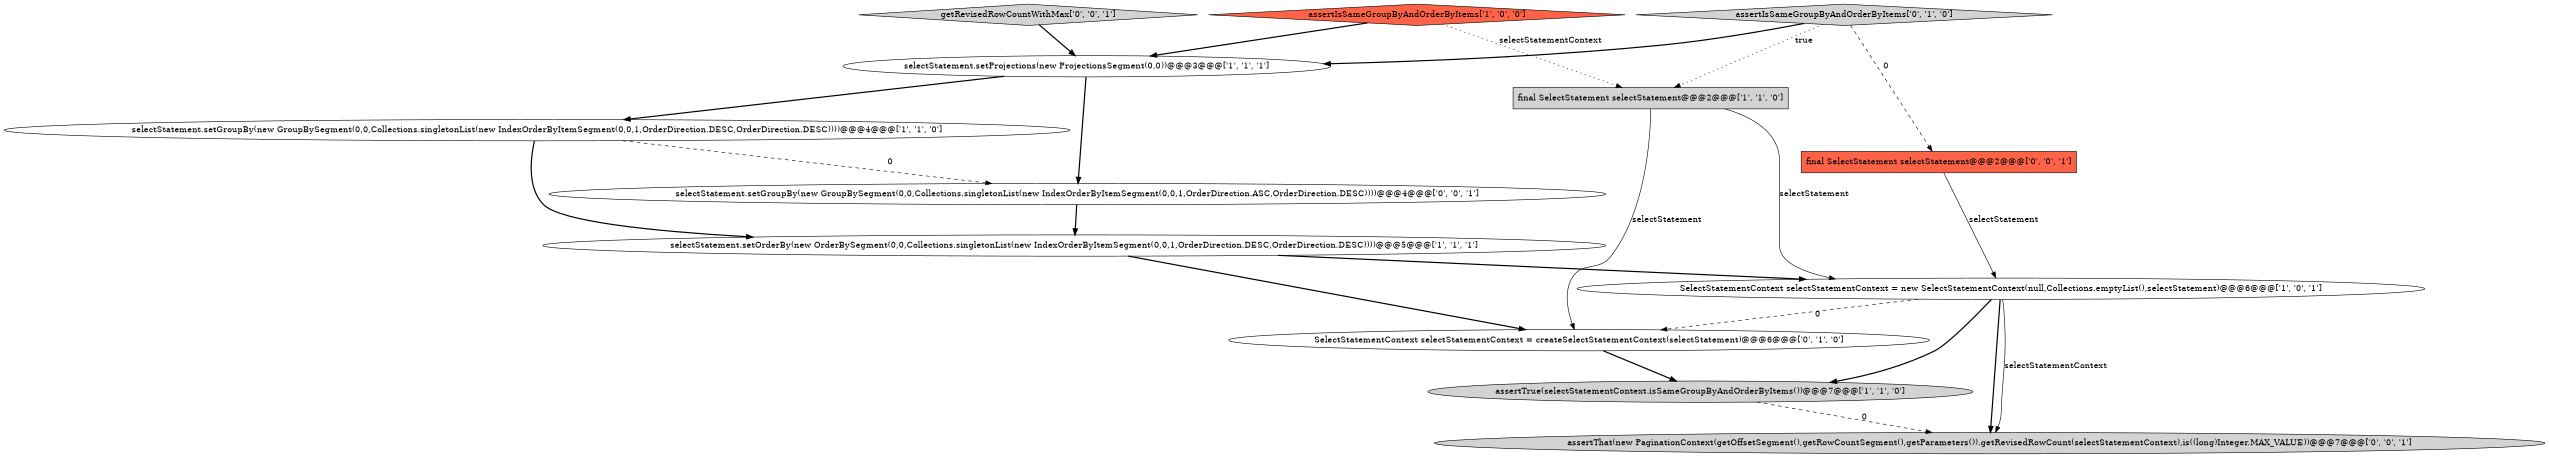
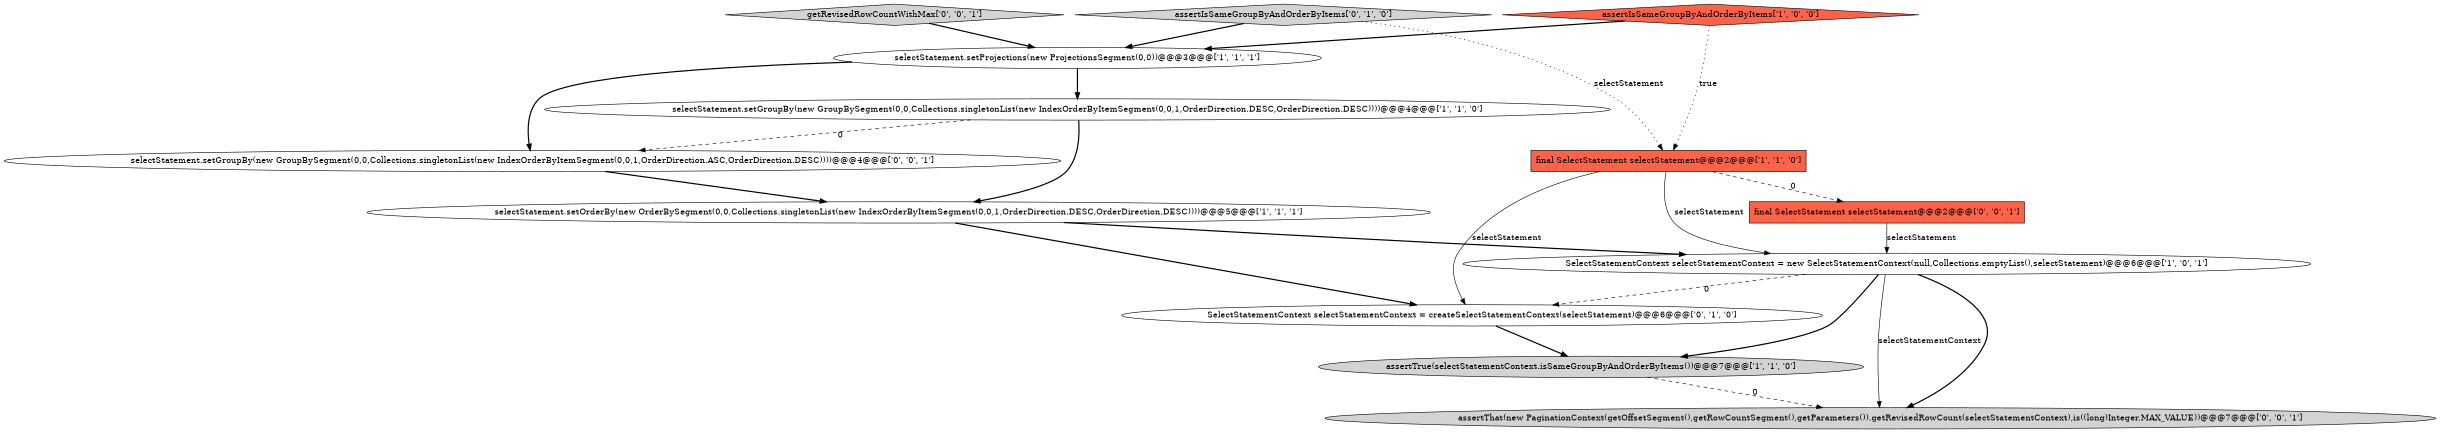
edge "assertIsSameGroupByAndOrderByItems['1', '0', '0']" -> "final SelectStatement selectStatement@@@2@@@['1', '1', '0']": label "selectStatementContext" -> "true"
edge "assertIsSameGroupByAndOrderByItems['0', '1', '0']" -> "final SelectStatement selectStatement@@@2@@@['1', '1', '0']": label "true" -> "selectStatement"
edge "assertIsSameGroupByAndOrderByItems['0', '1', '0']" -> "final SelectStatement selectStatement@@@2@@@['0', '0', '1']": now "final SelectStatement selectStatement@@@2@@@['1', '1', '0']" -> "final SelectStatement selectStatement@@@2@@@['0', '0', '1']"
node "final SelectStatement selectStatement@@@2@@@['1', '1', '0']": fillcolor lightgray -> tomato
